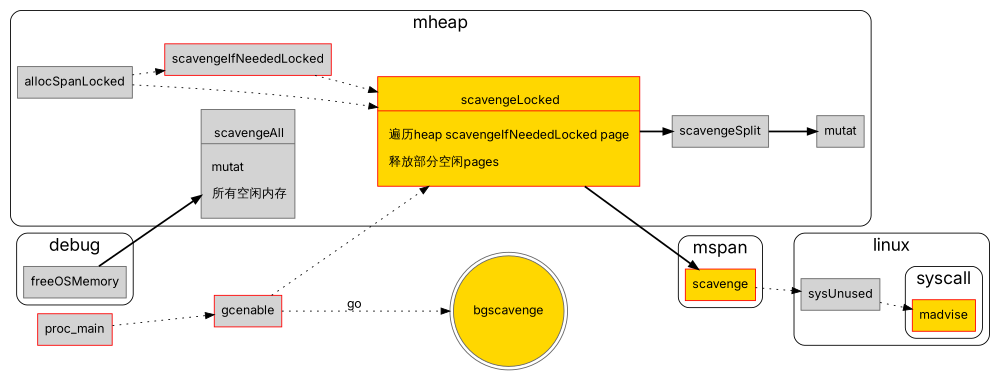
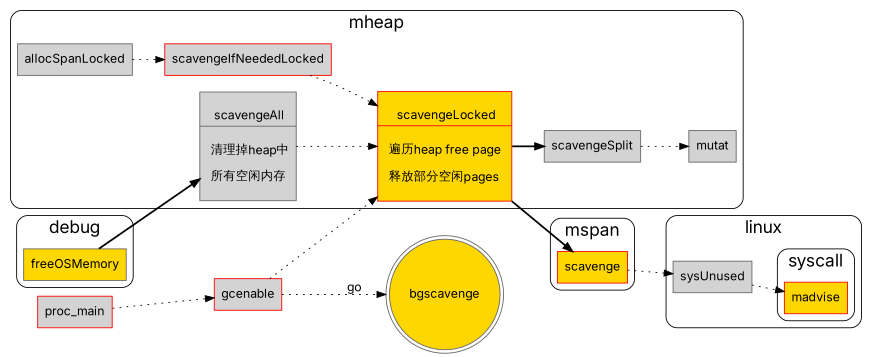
edge "allocSpanLocked" -> "scavengeLocked": now "scavengeAll" -> "scavengeLocked"
edge "scavengeSplit" -> "mutat": style bold -> dotted
node "scavengeLocked": text "遍历heap scavengeIfNeededLocked page" -> "遍历heap free page"
node "scavengeAll": text "mutat" -> "清理掉heap中"
node "freeOSMemory": fillcolor lightgrey -> gold
